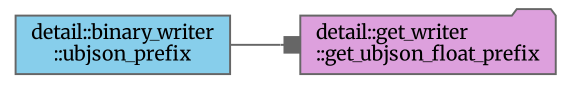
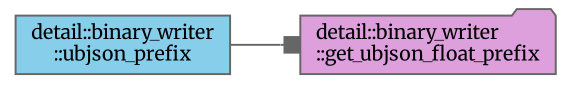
node "detail::get_writer ::get_ubjson_float_prefix": label "detail::get_writer ::get_ubjson_float_prefix" -> "detail::binary_writer ::get_ubjson_float_prefix"
